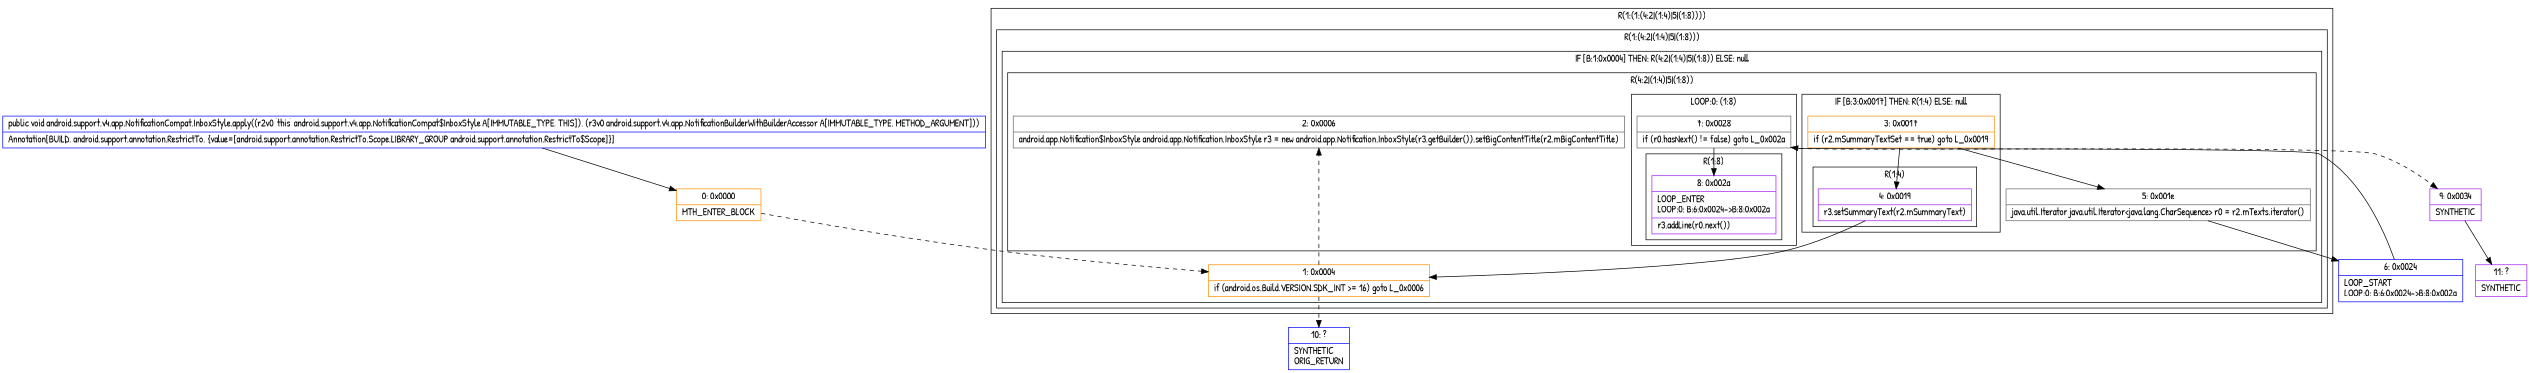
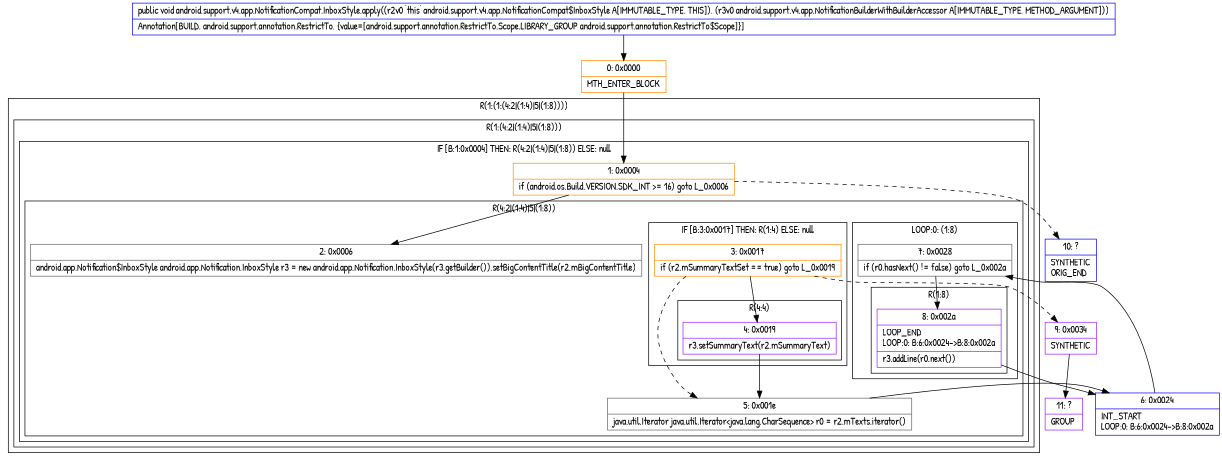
edge "7: 0x0028" -> "9: 0x0034": now "3: 0x0017" -> "9: 0x0034"
edge "3: 0x0017" -> "5: 0x001e": style solid -> dashed
cluster "R(1:4)": label "R(1:4)" -> "R(4:4)"
node "8: 0x002a": text "LOOP_ENTER" -> "LOOP_END"
edge "1: 0x0004" -> "2: 0x0006": style dashed -> solid
edge "0: 0x0000" -> "1: 0x0004": style dashed -> solid
edge "4: 0x0019" -> "1: 0x0004": now "4: 0x0019" -> "5: 0x001e"
node "6: 0x0024": text "LOOP_START" -> "INT_START"
node "11: ?": text "SYNTHETIC" -> "GROUP"
node "10: ?": text "ORIG_RETURN" -> "ORIG_END"
edge "8: 0x002a" -> "6: 0x0024": added
